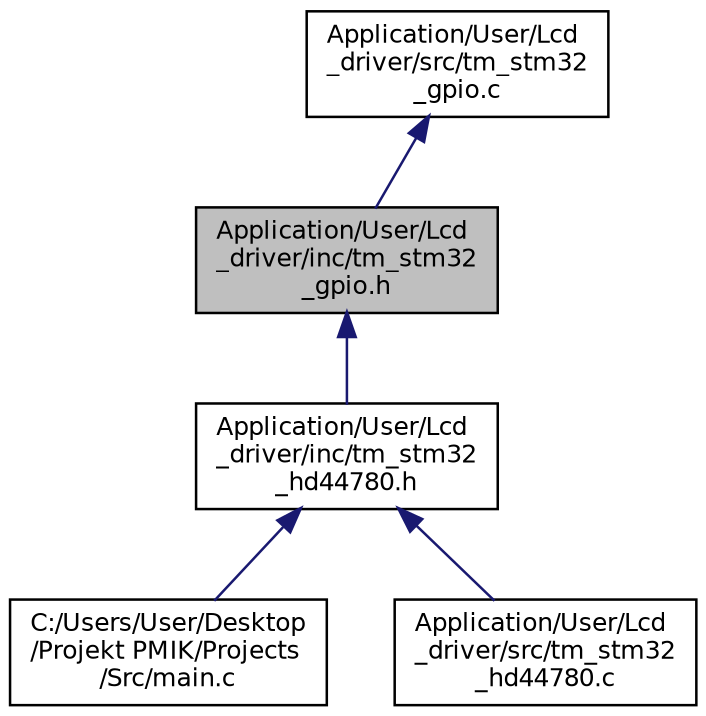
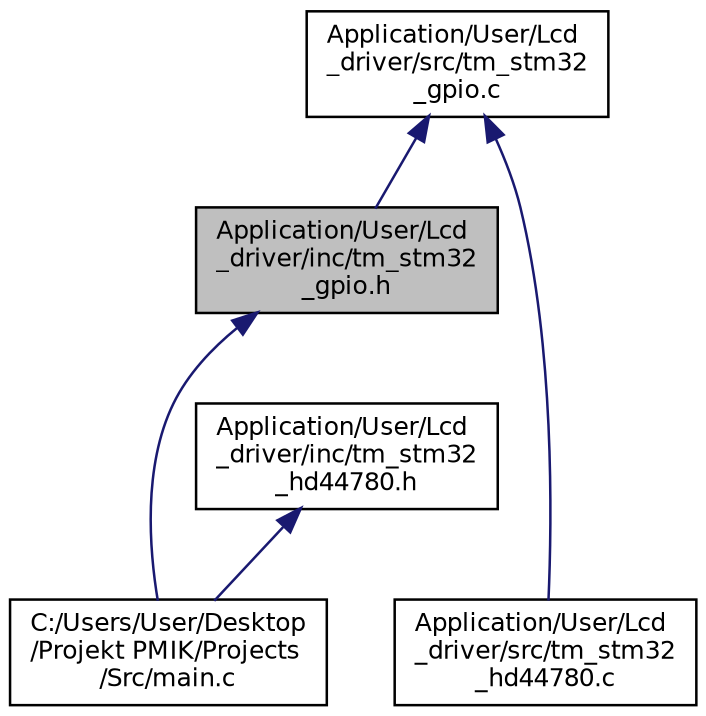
edge "Application/User/Lcd _driver/inc/tm_stm32 _hd44780.h" -> "Application/User/Lcd _driver/inc/tm_stm32 _gpio.h": now "C:/Users/User/Desktop /Projekt PMIK/Projects /Src/main.c" -> "Application/User/Lcd _driver/inc/tm_stm32 _gpio.h"
edge "Application/User/Lcd _driver/src/tm_stm32 _hd44780.c" -> "Application/User/Lcd _driver/inc/tm_stm32 _hd44780.h": now "Application/User/Lcd _driver/src/tm_stm32 _hd44780.c" -> "Application/User/Lcd _driver/src/tm_stm32 _gpio.c"
